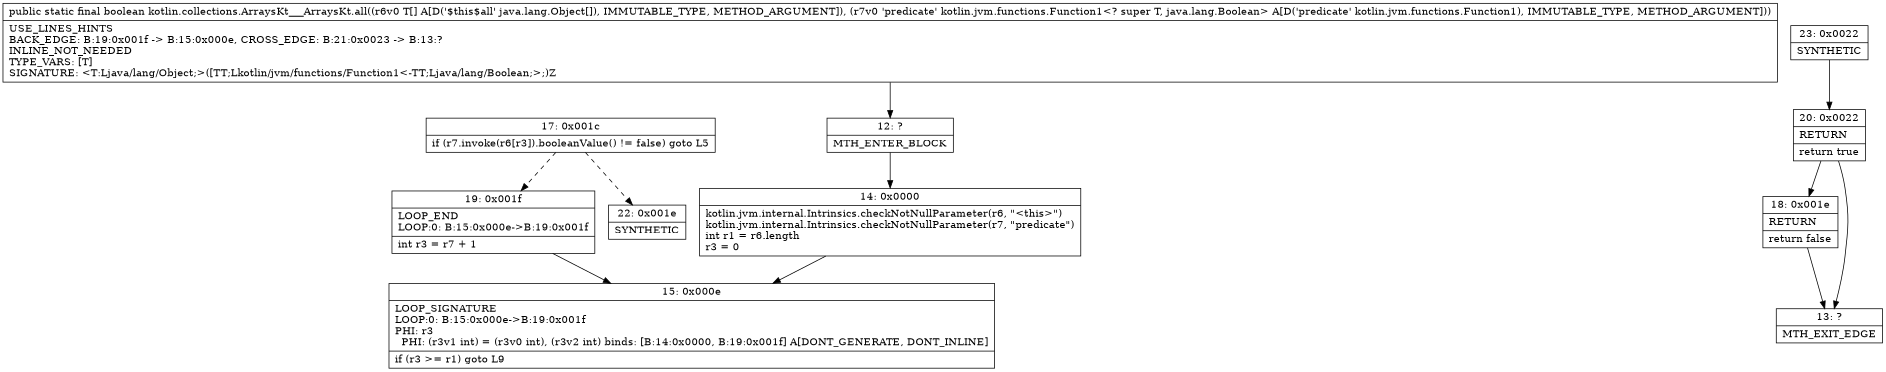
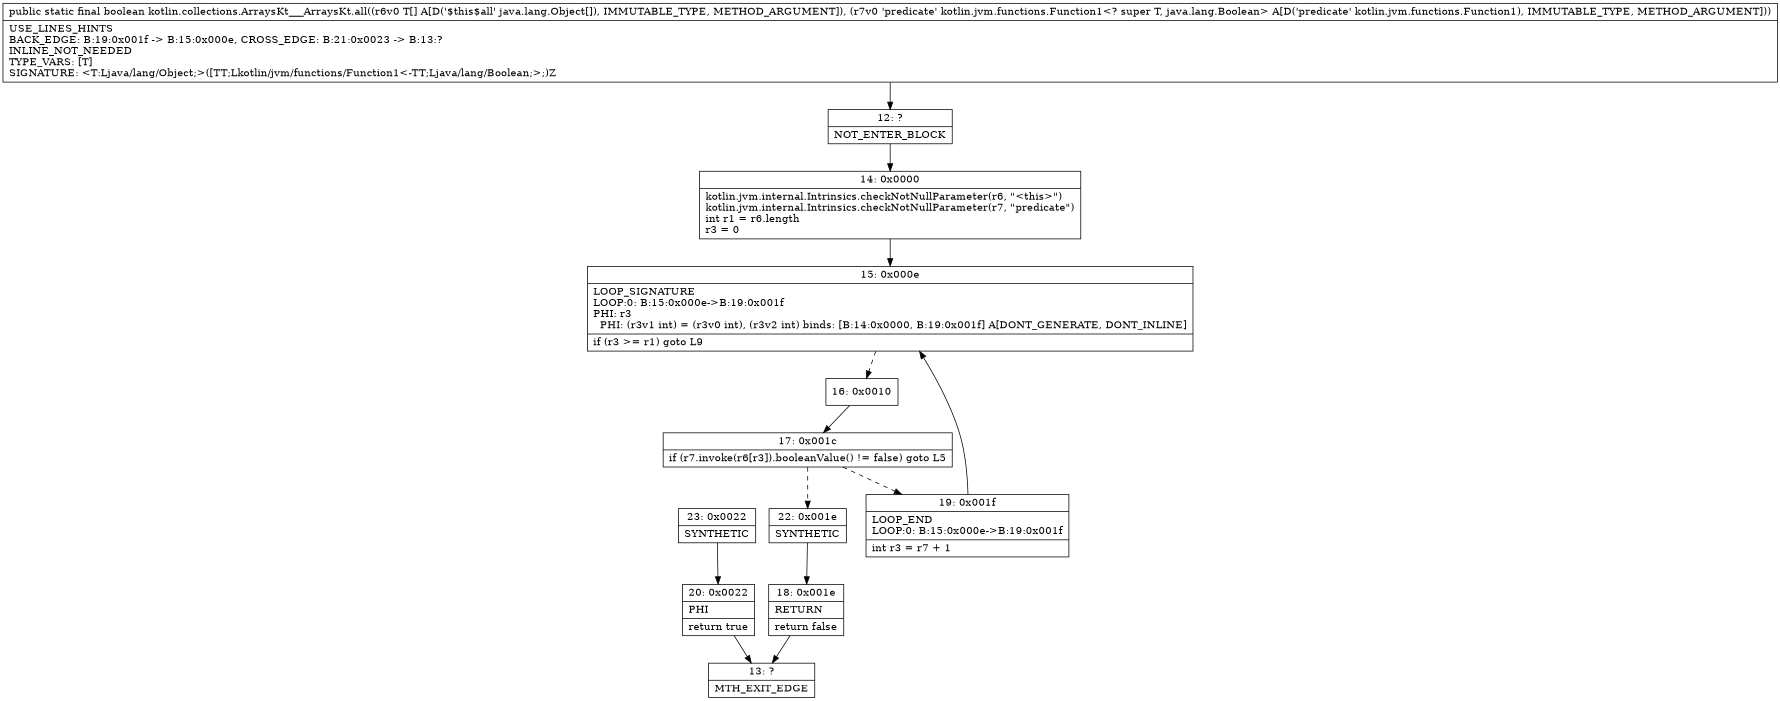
node "20: 0x0022": text "RETURN" -> "PHI"
node "12: ?": text "MTH_ENTER_BLOCK" -> "NOT_ENTER_BLOCK"
edge "20: 0x0022" -> "18: 0x001e": now "22: 0x001e" -> "18: 0x001e"
node "16: 0x0010": added
